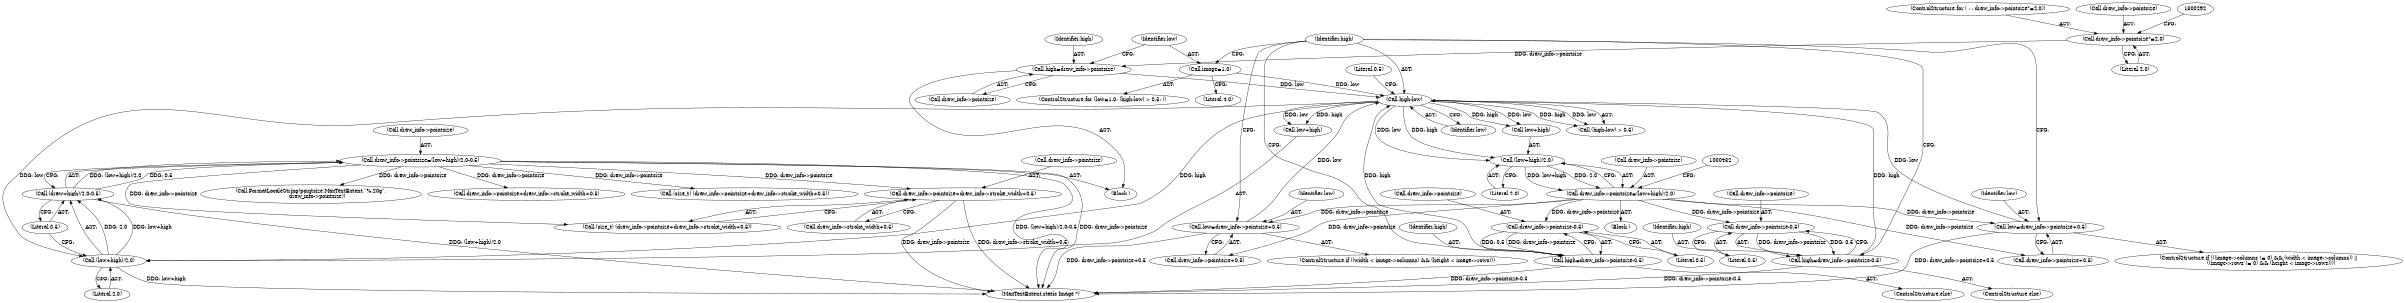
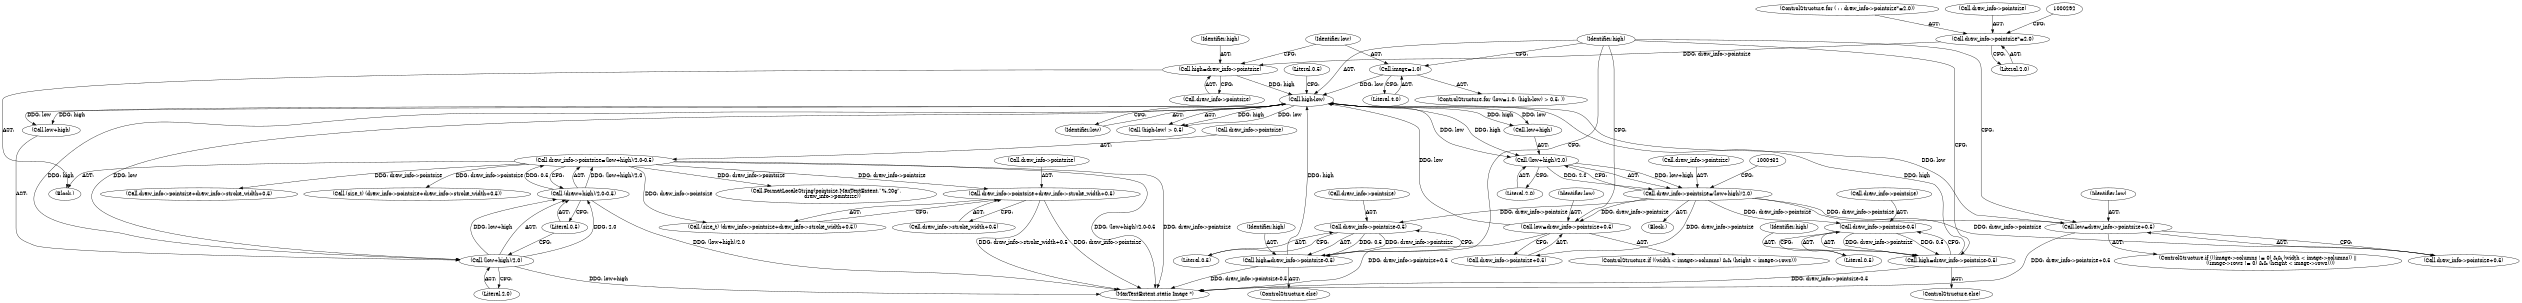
node "1300292": label "1300292" -> "1000292"
edge "(Call,high=draw_info->pointsize)" -> "(Call,high-low)": label "DDG: low" -> "DDG: high"
edge "(Literal,4.0)" -> "(Call,image=1.0)": added, label "AST:"
